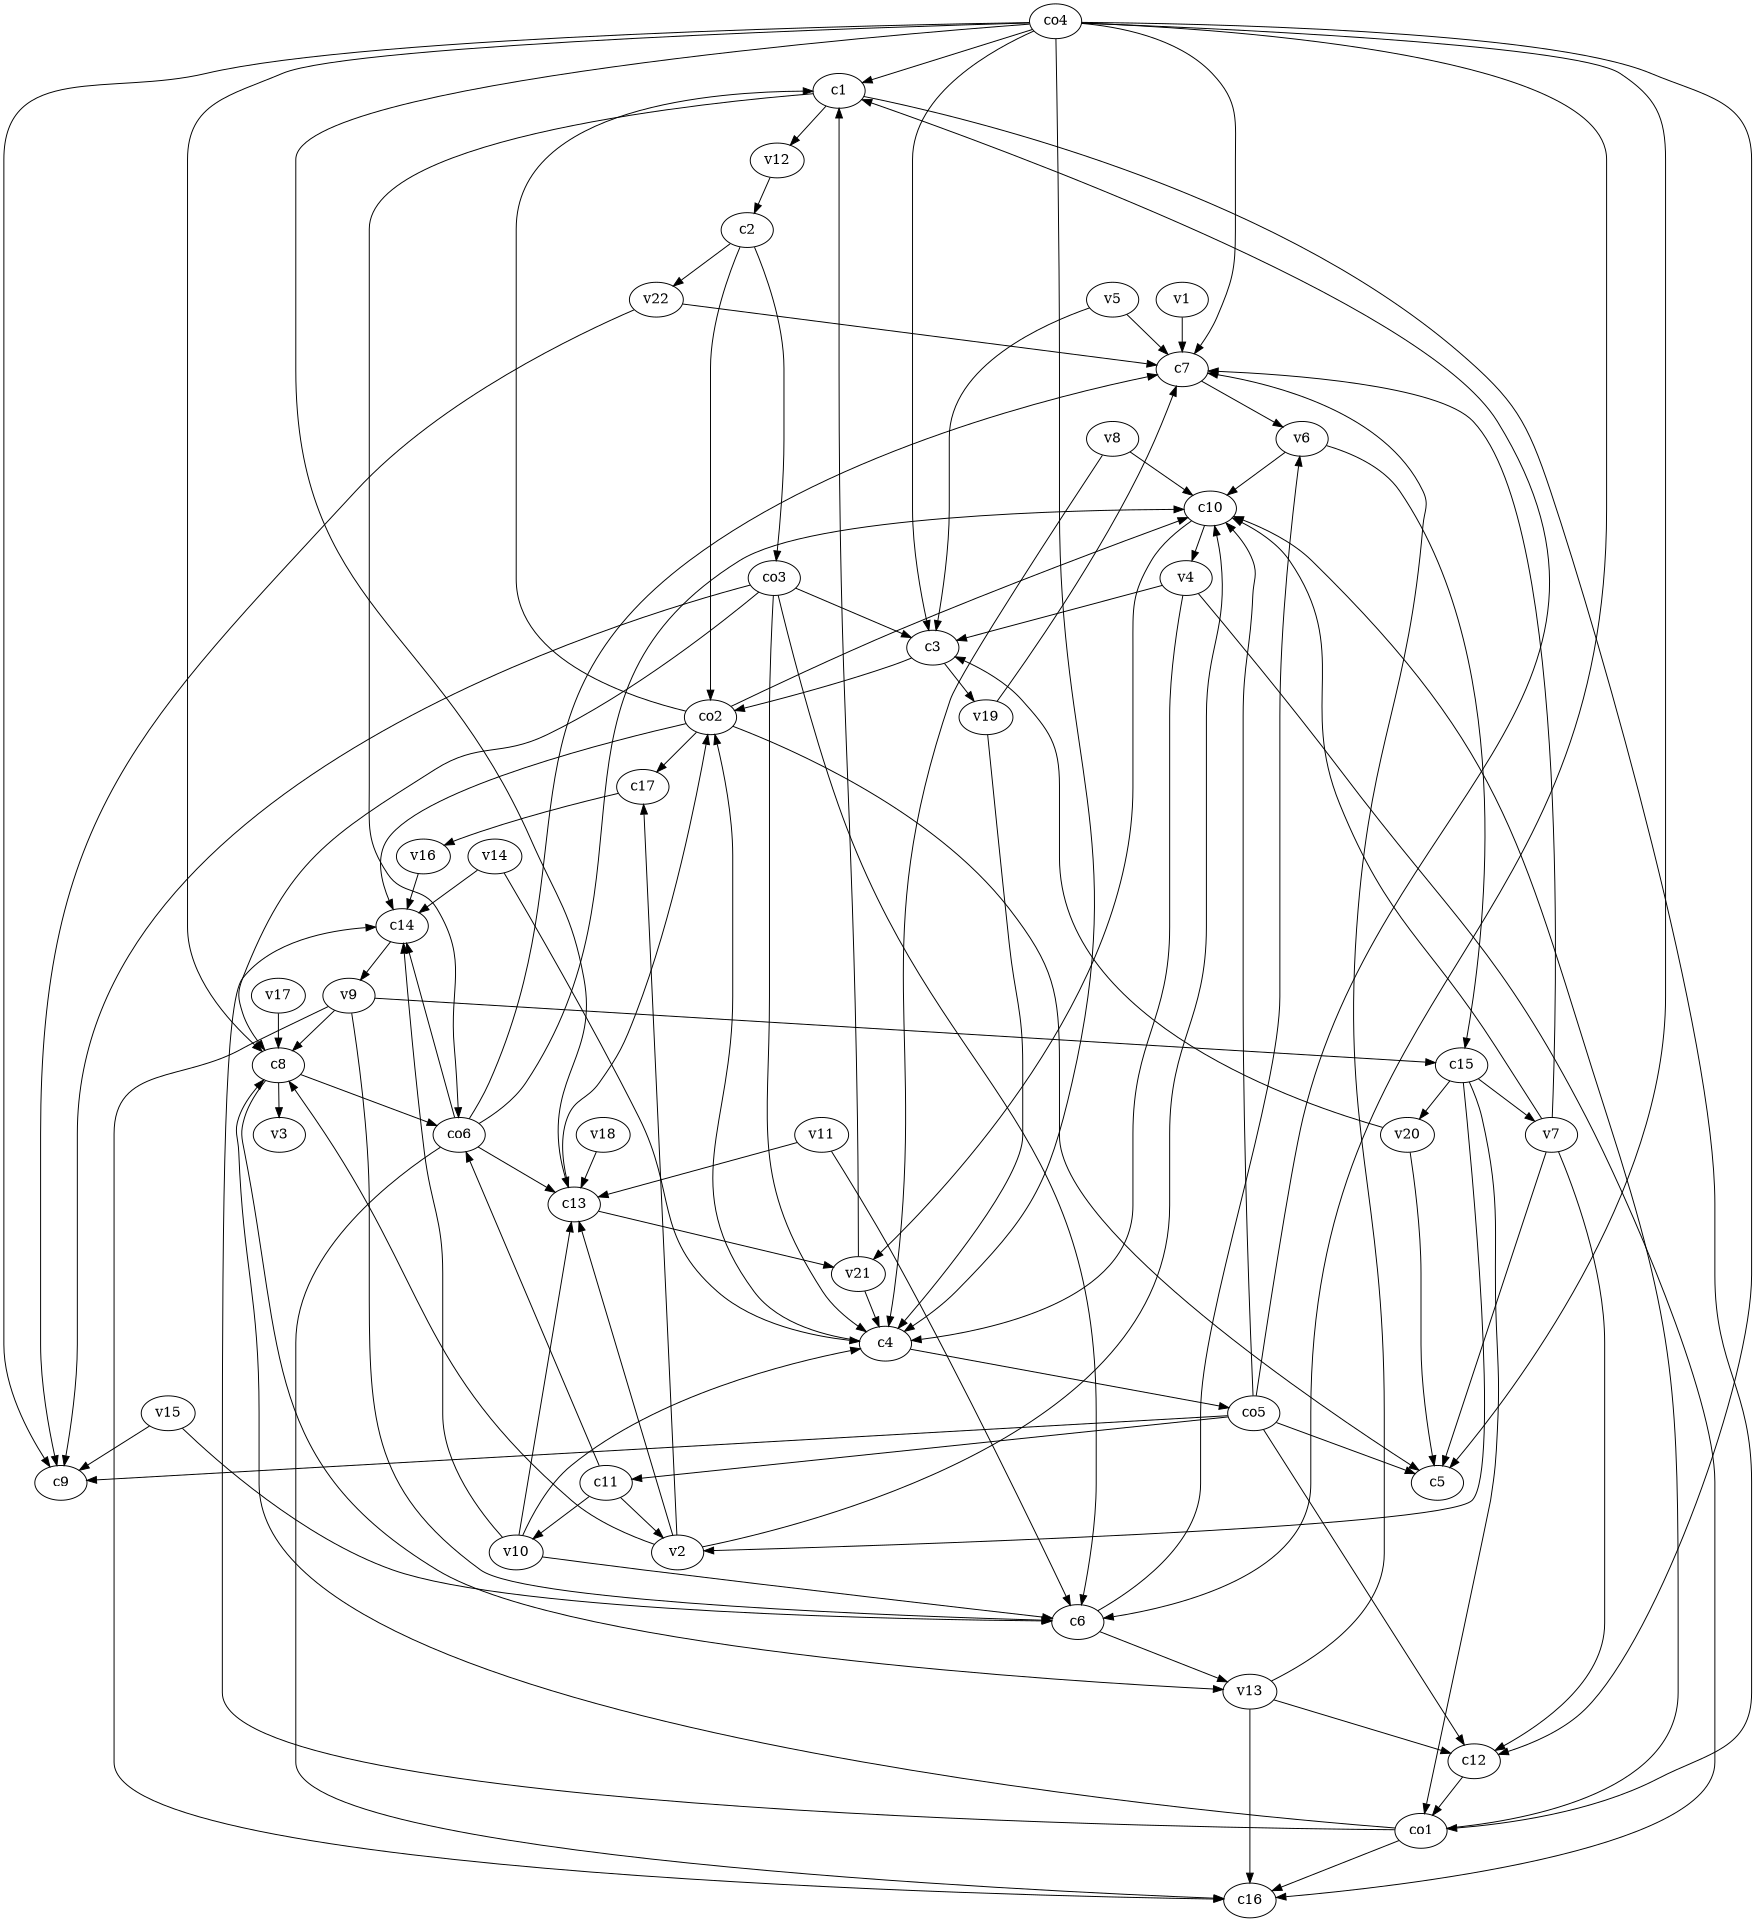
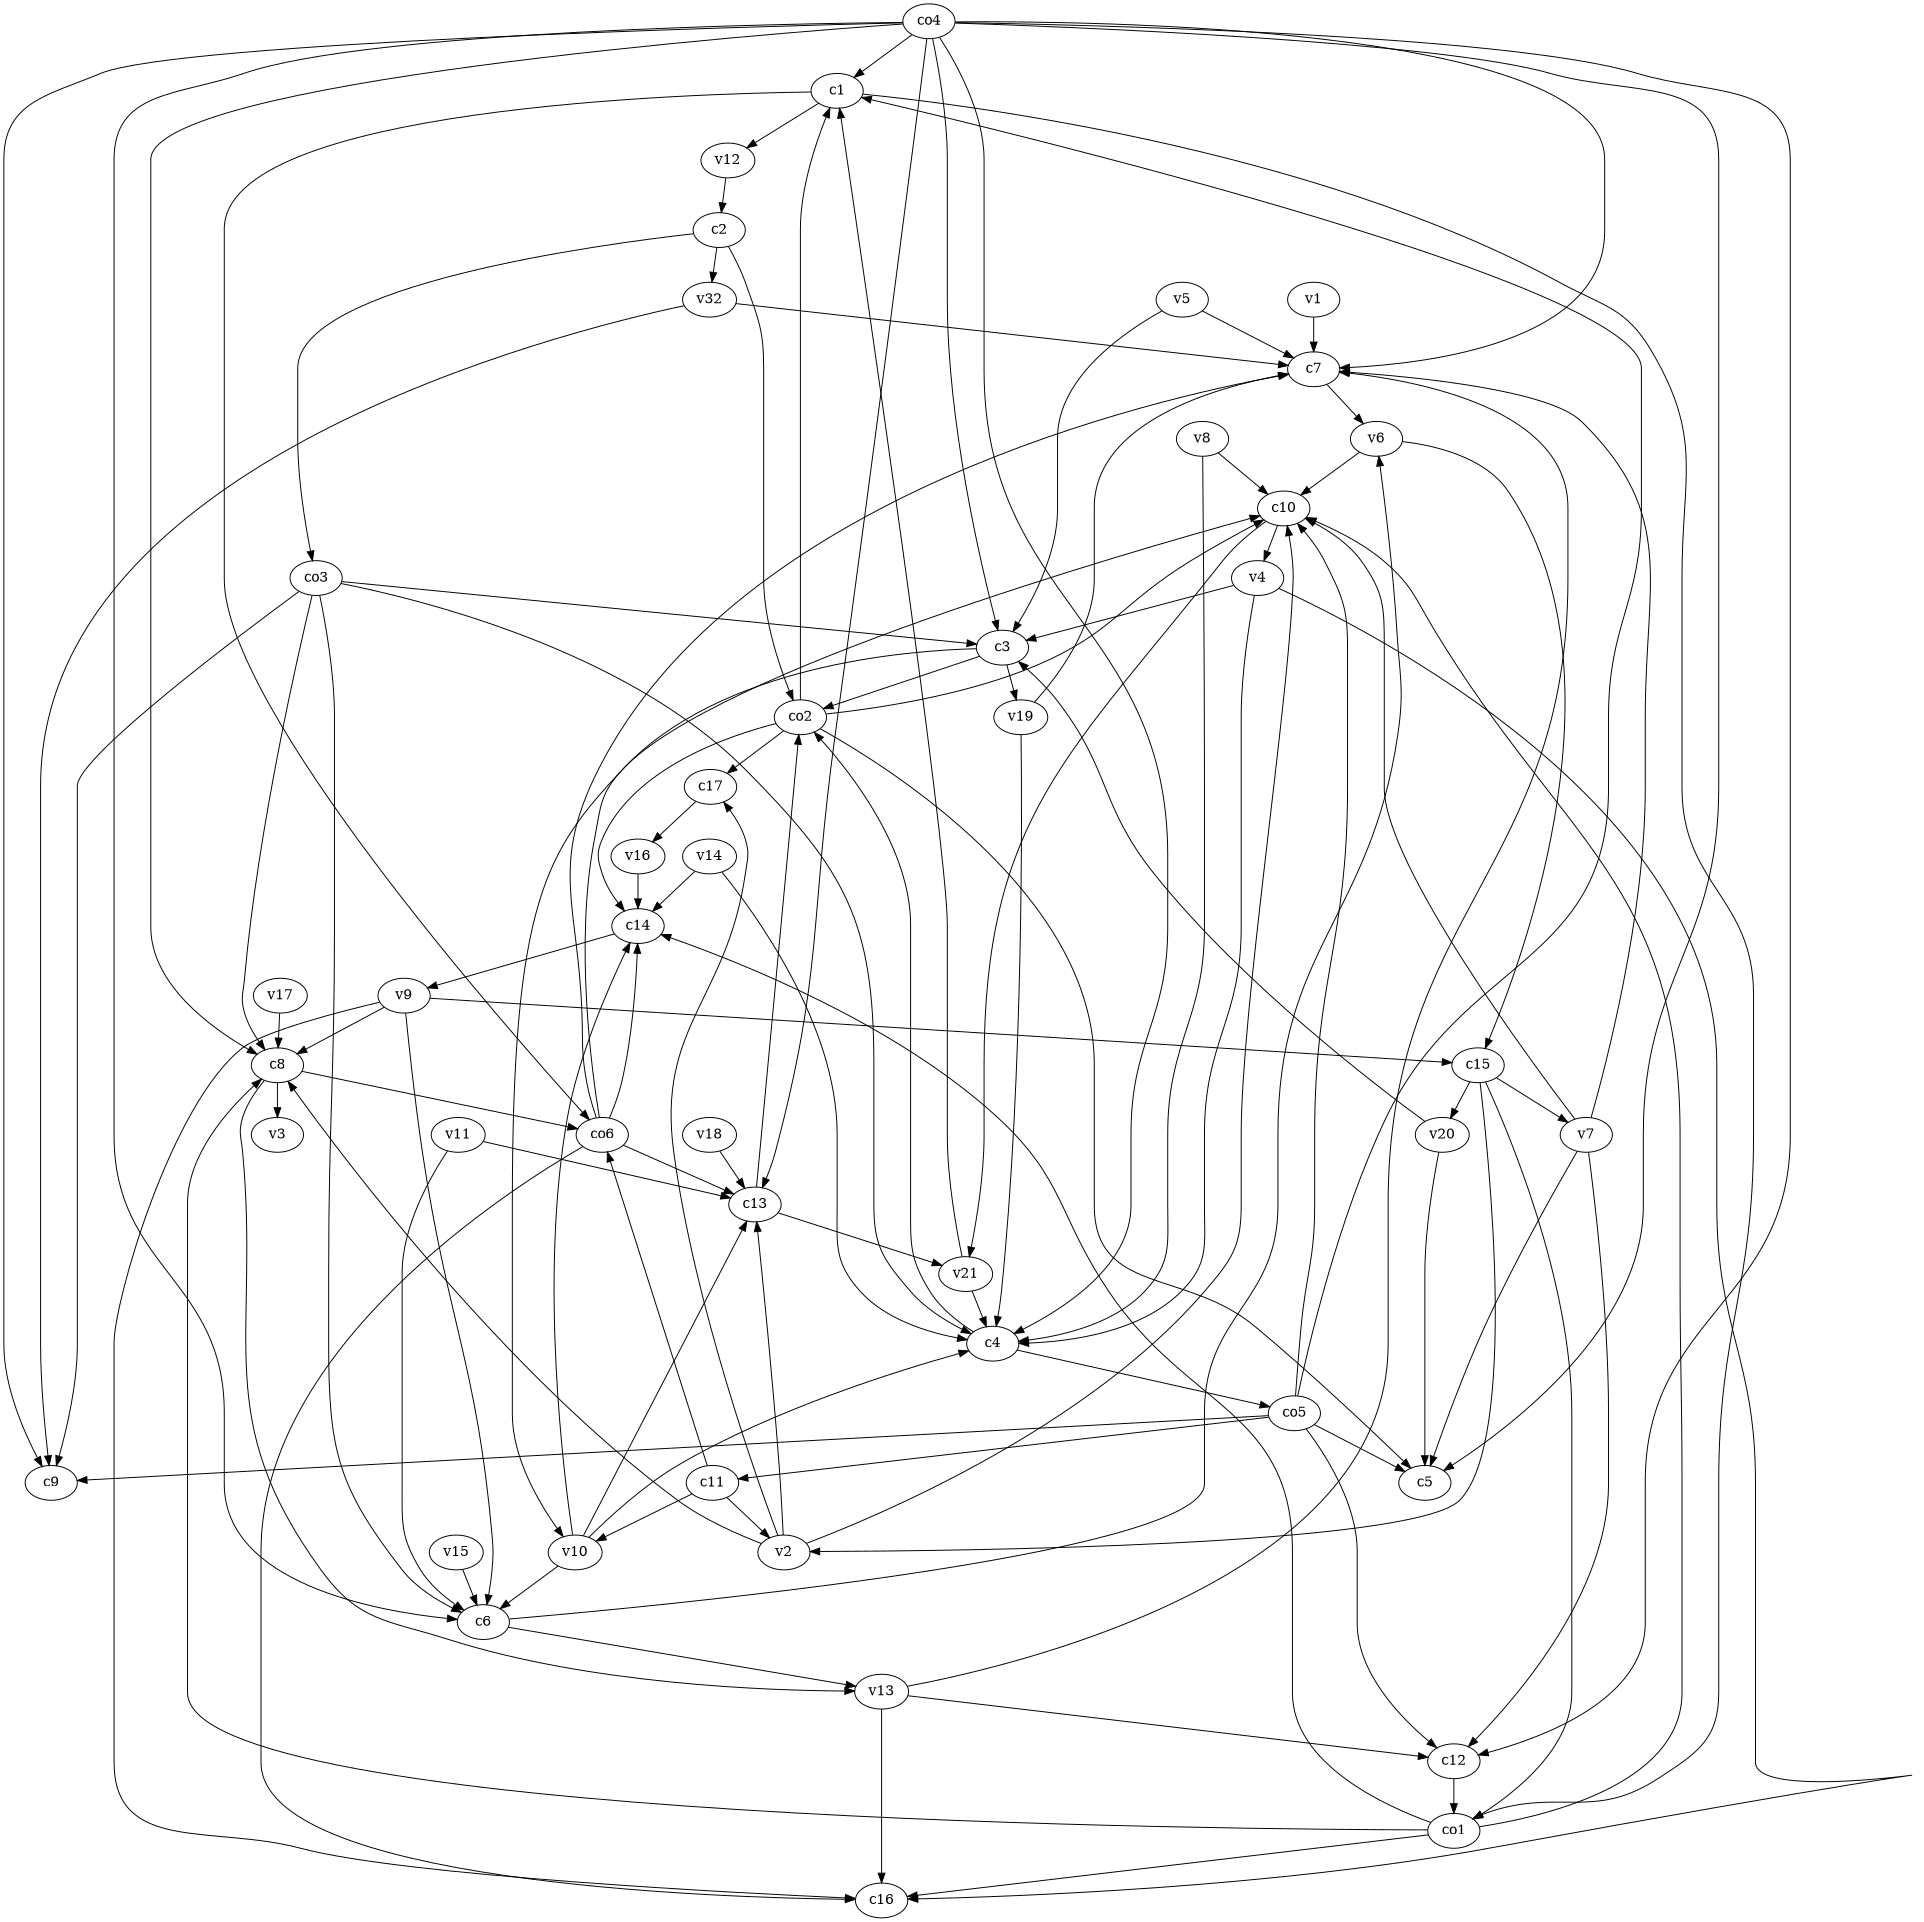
node "v22": label "v22" -> "v32"
edge "c3" -> "v10": added
edge "v15" -> "c9": removed
